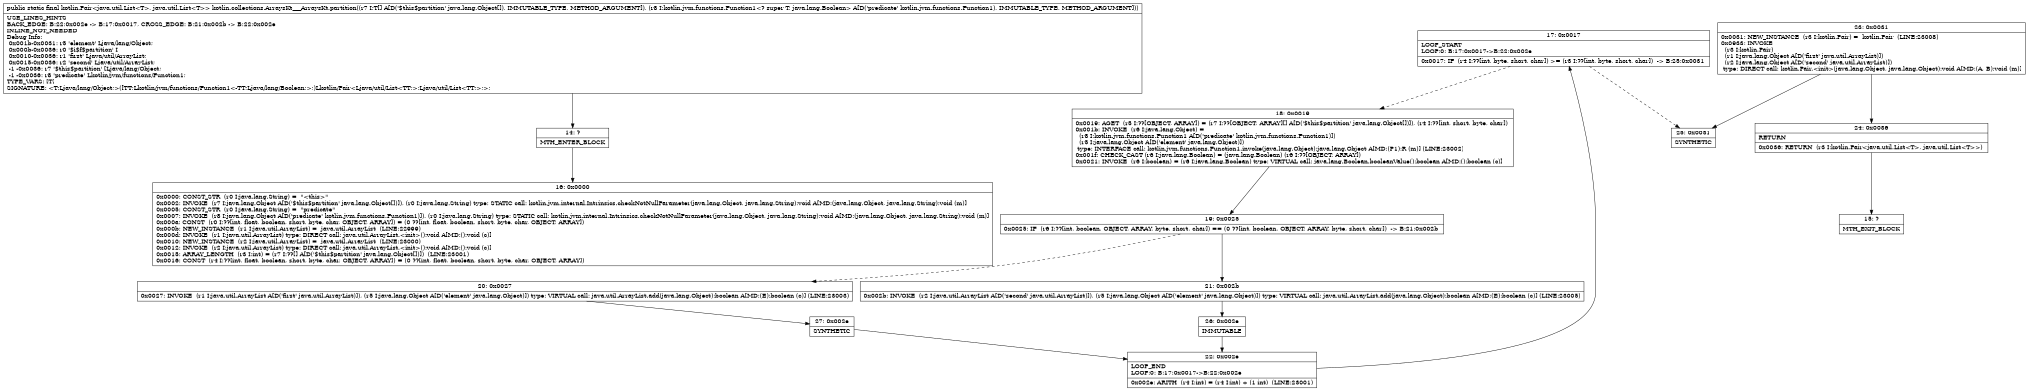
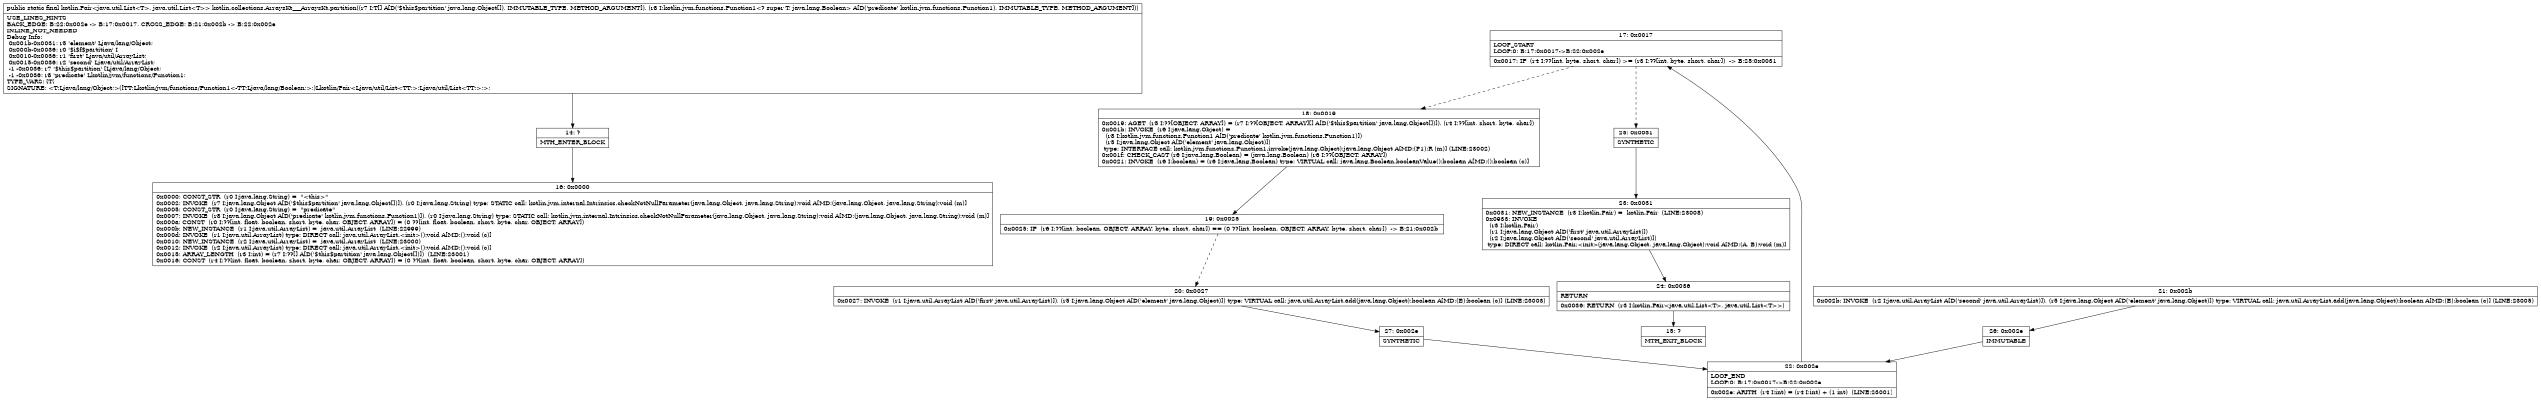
edge "23: 0x0031" -> "25: 0x0031": reversed
edge "19: 0x0025" -> "21: 0x002b": removed
